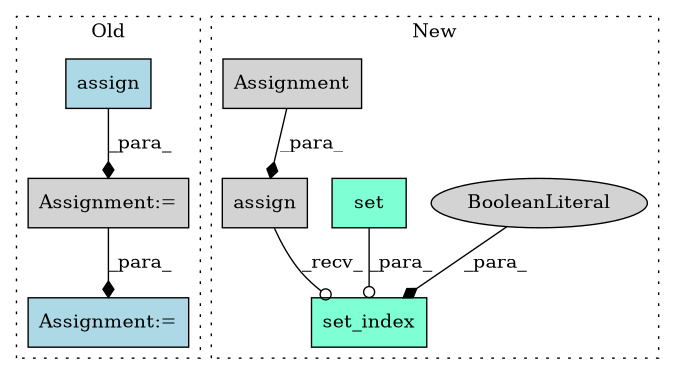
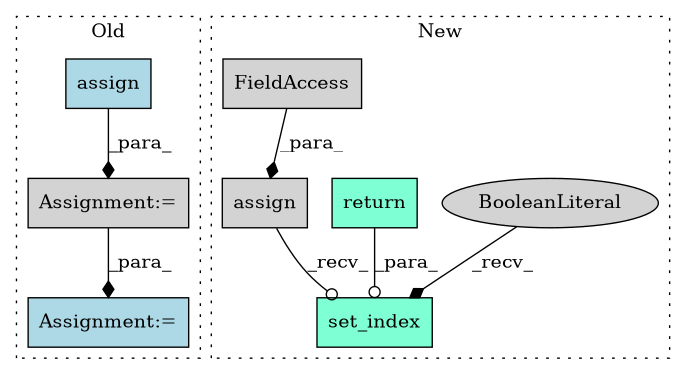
node "Assignment": label "Assignment" -> "FieldAccess"
node "set": label "set" -> "return"
edge "BooleanLiteral" -> "set_index": label "_para_" -> "_recv_"
